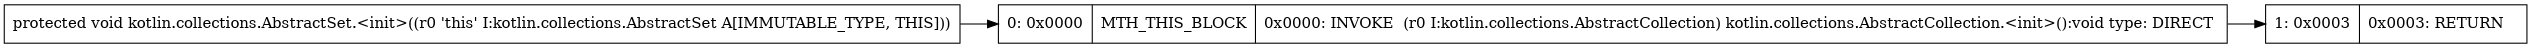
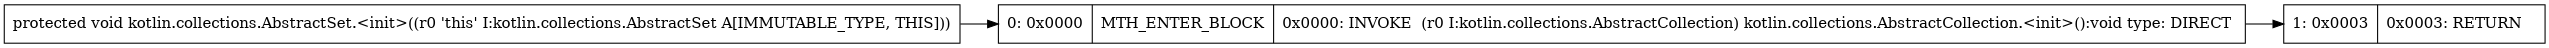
node "0: 0x0000": text "MTH_THIS_BLOCK" -> "MTH_ENTER_BLOCK"
